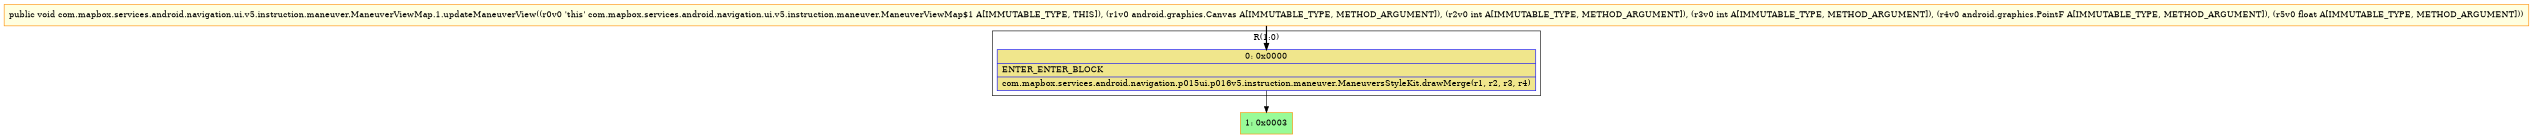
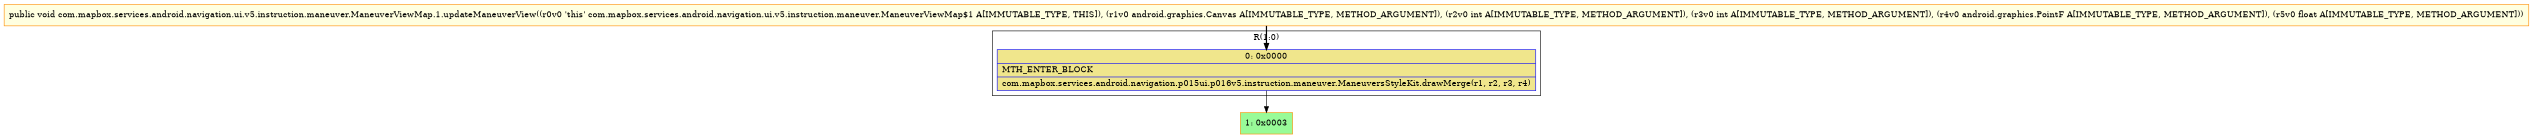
node "0: 0x0000": text "ENTER_ENTER_BLOCK" -> "MTH_ENTER_BLOCK"
